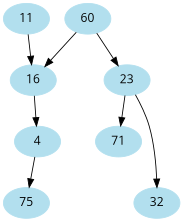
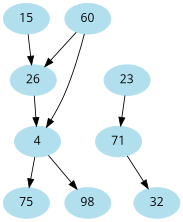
node "11": label "11" -> "15"
edge "60" -> "23": now "60" -> "4"
node "16": label "16" -> "26"
edge "23" -> "32": now "71" -> "32"
node "98": added
